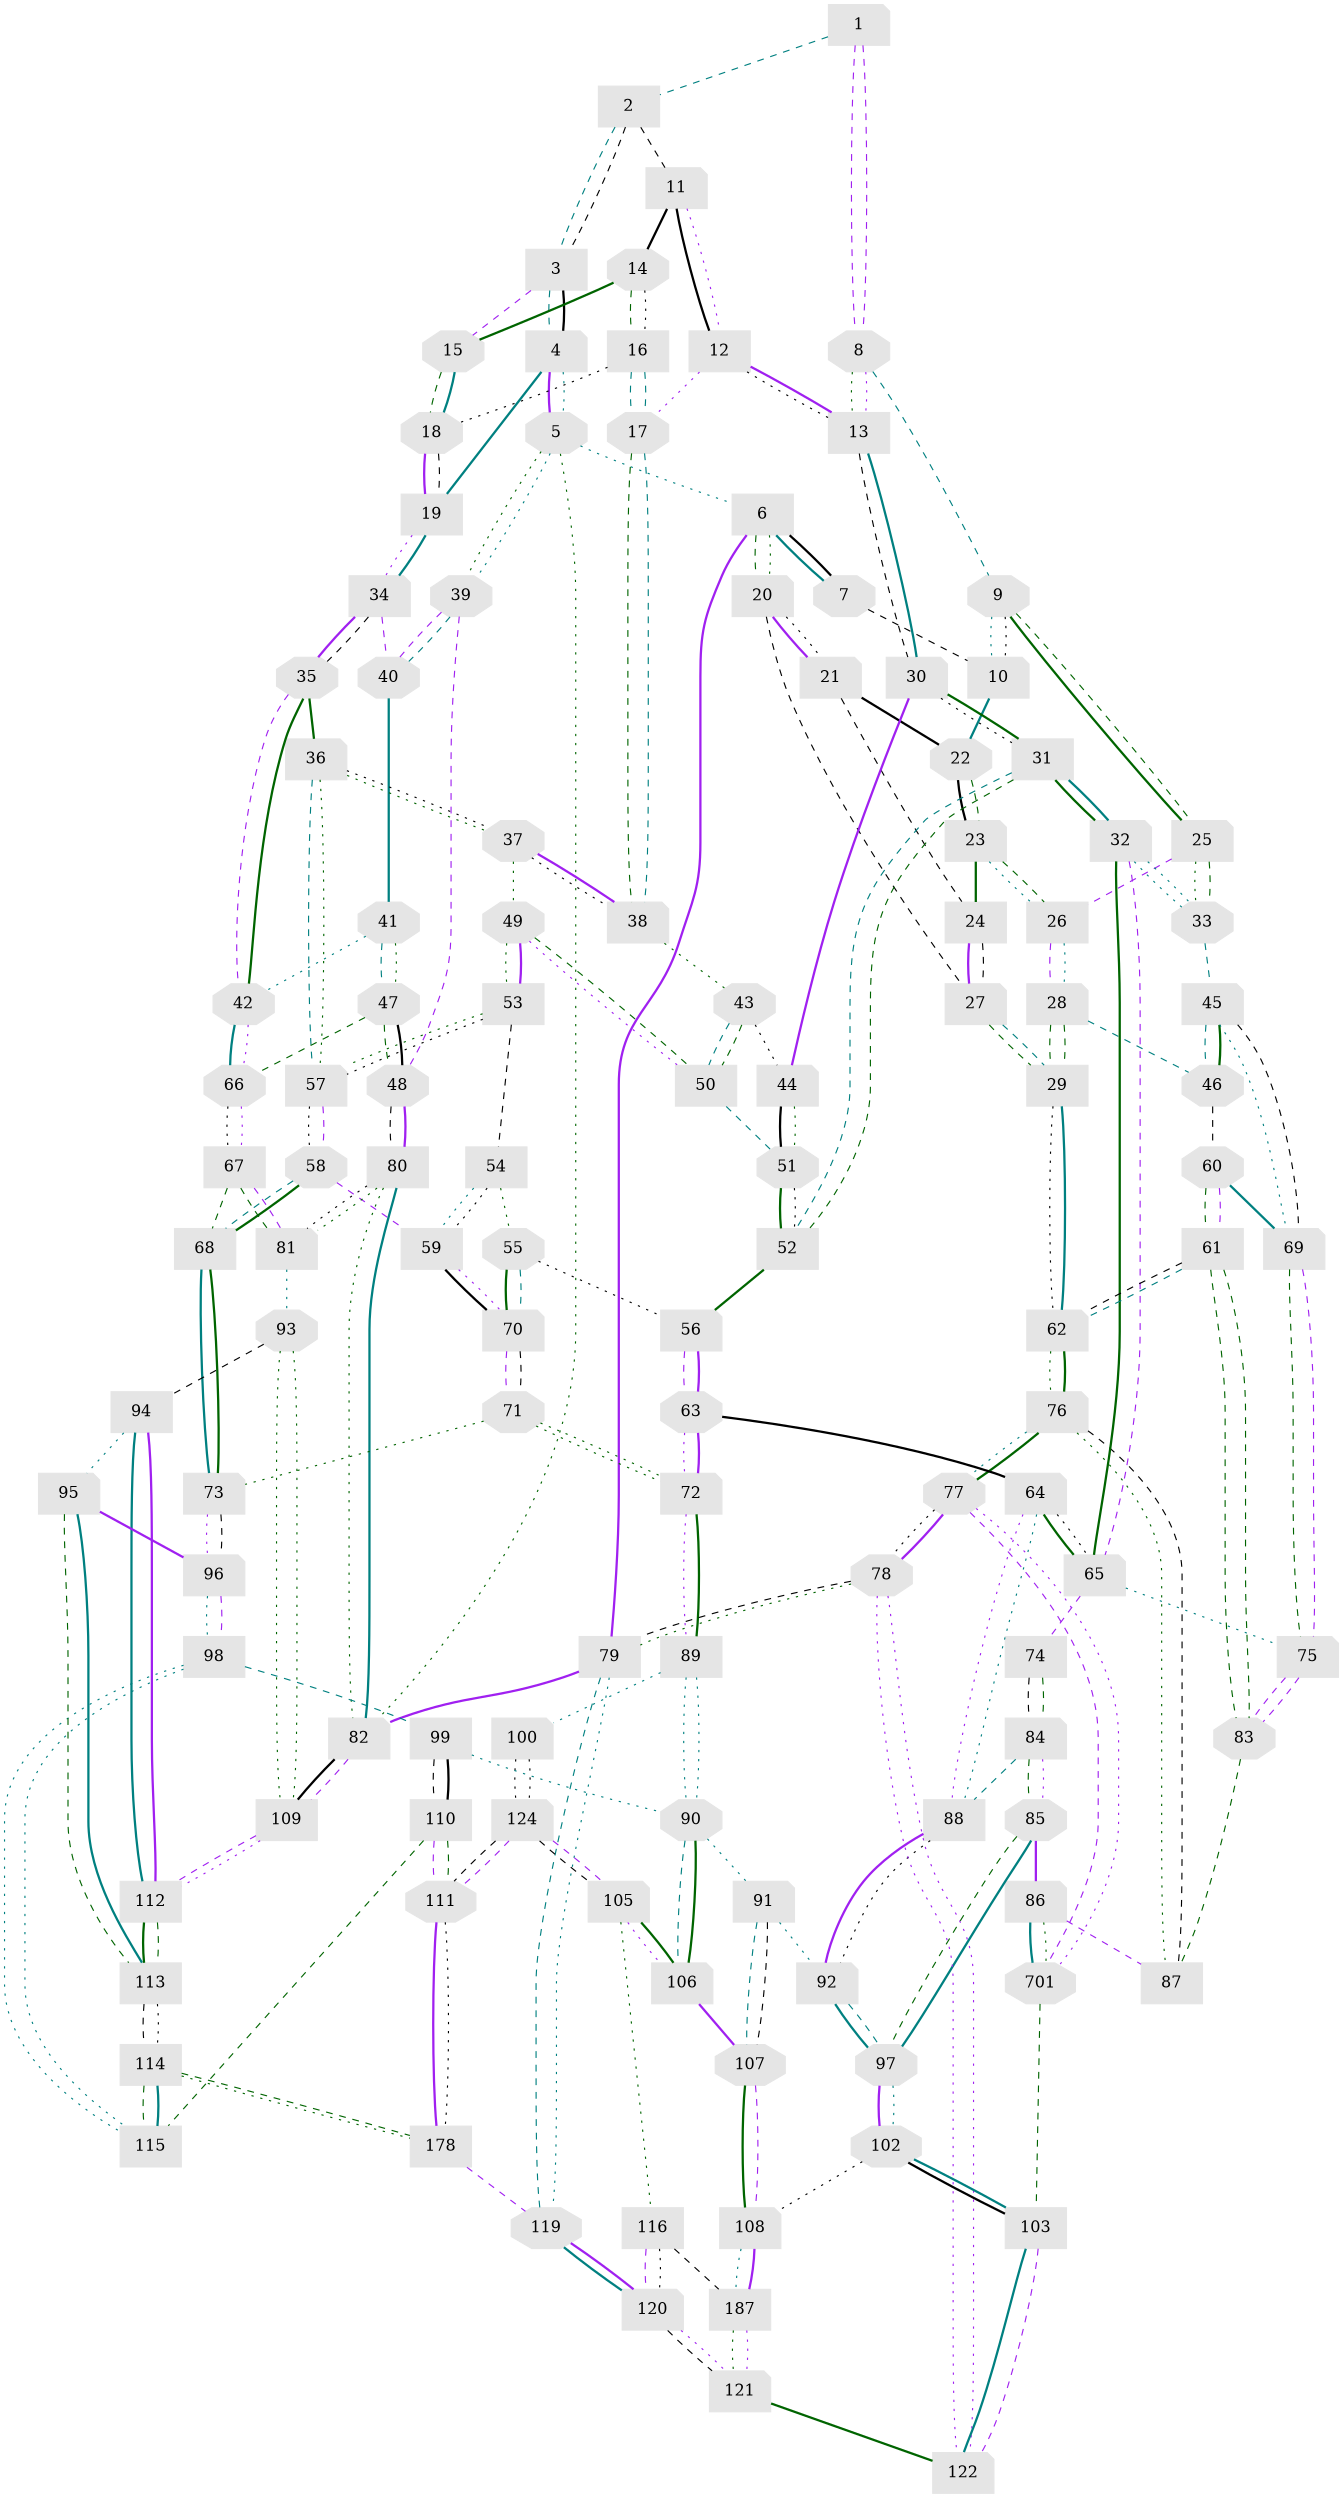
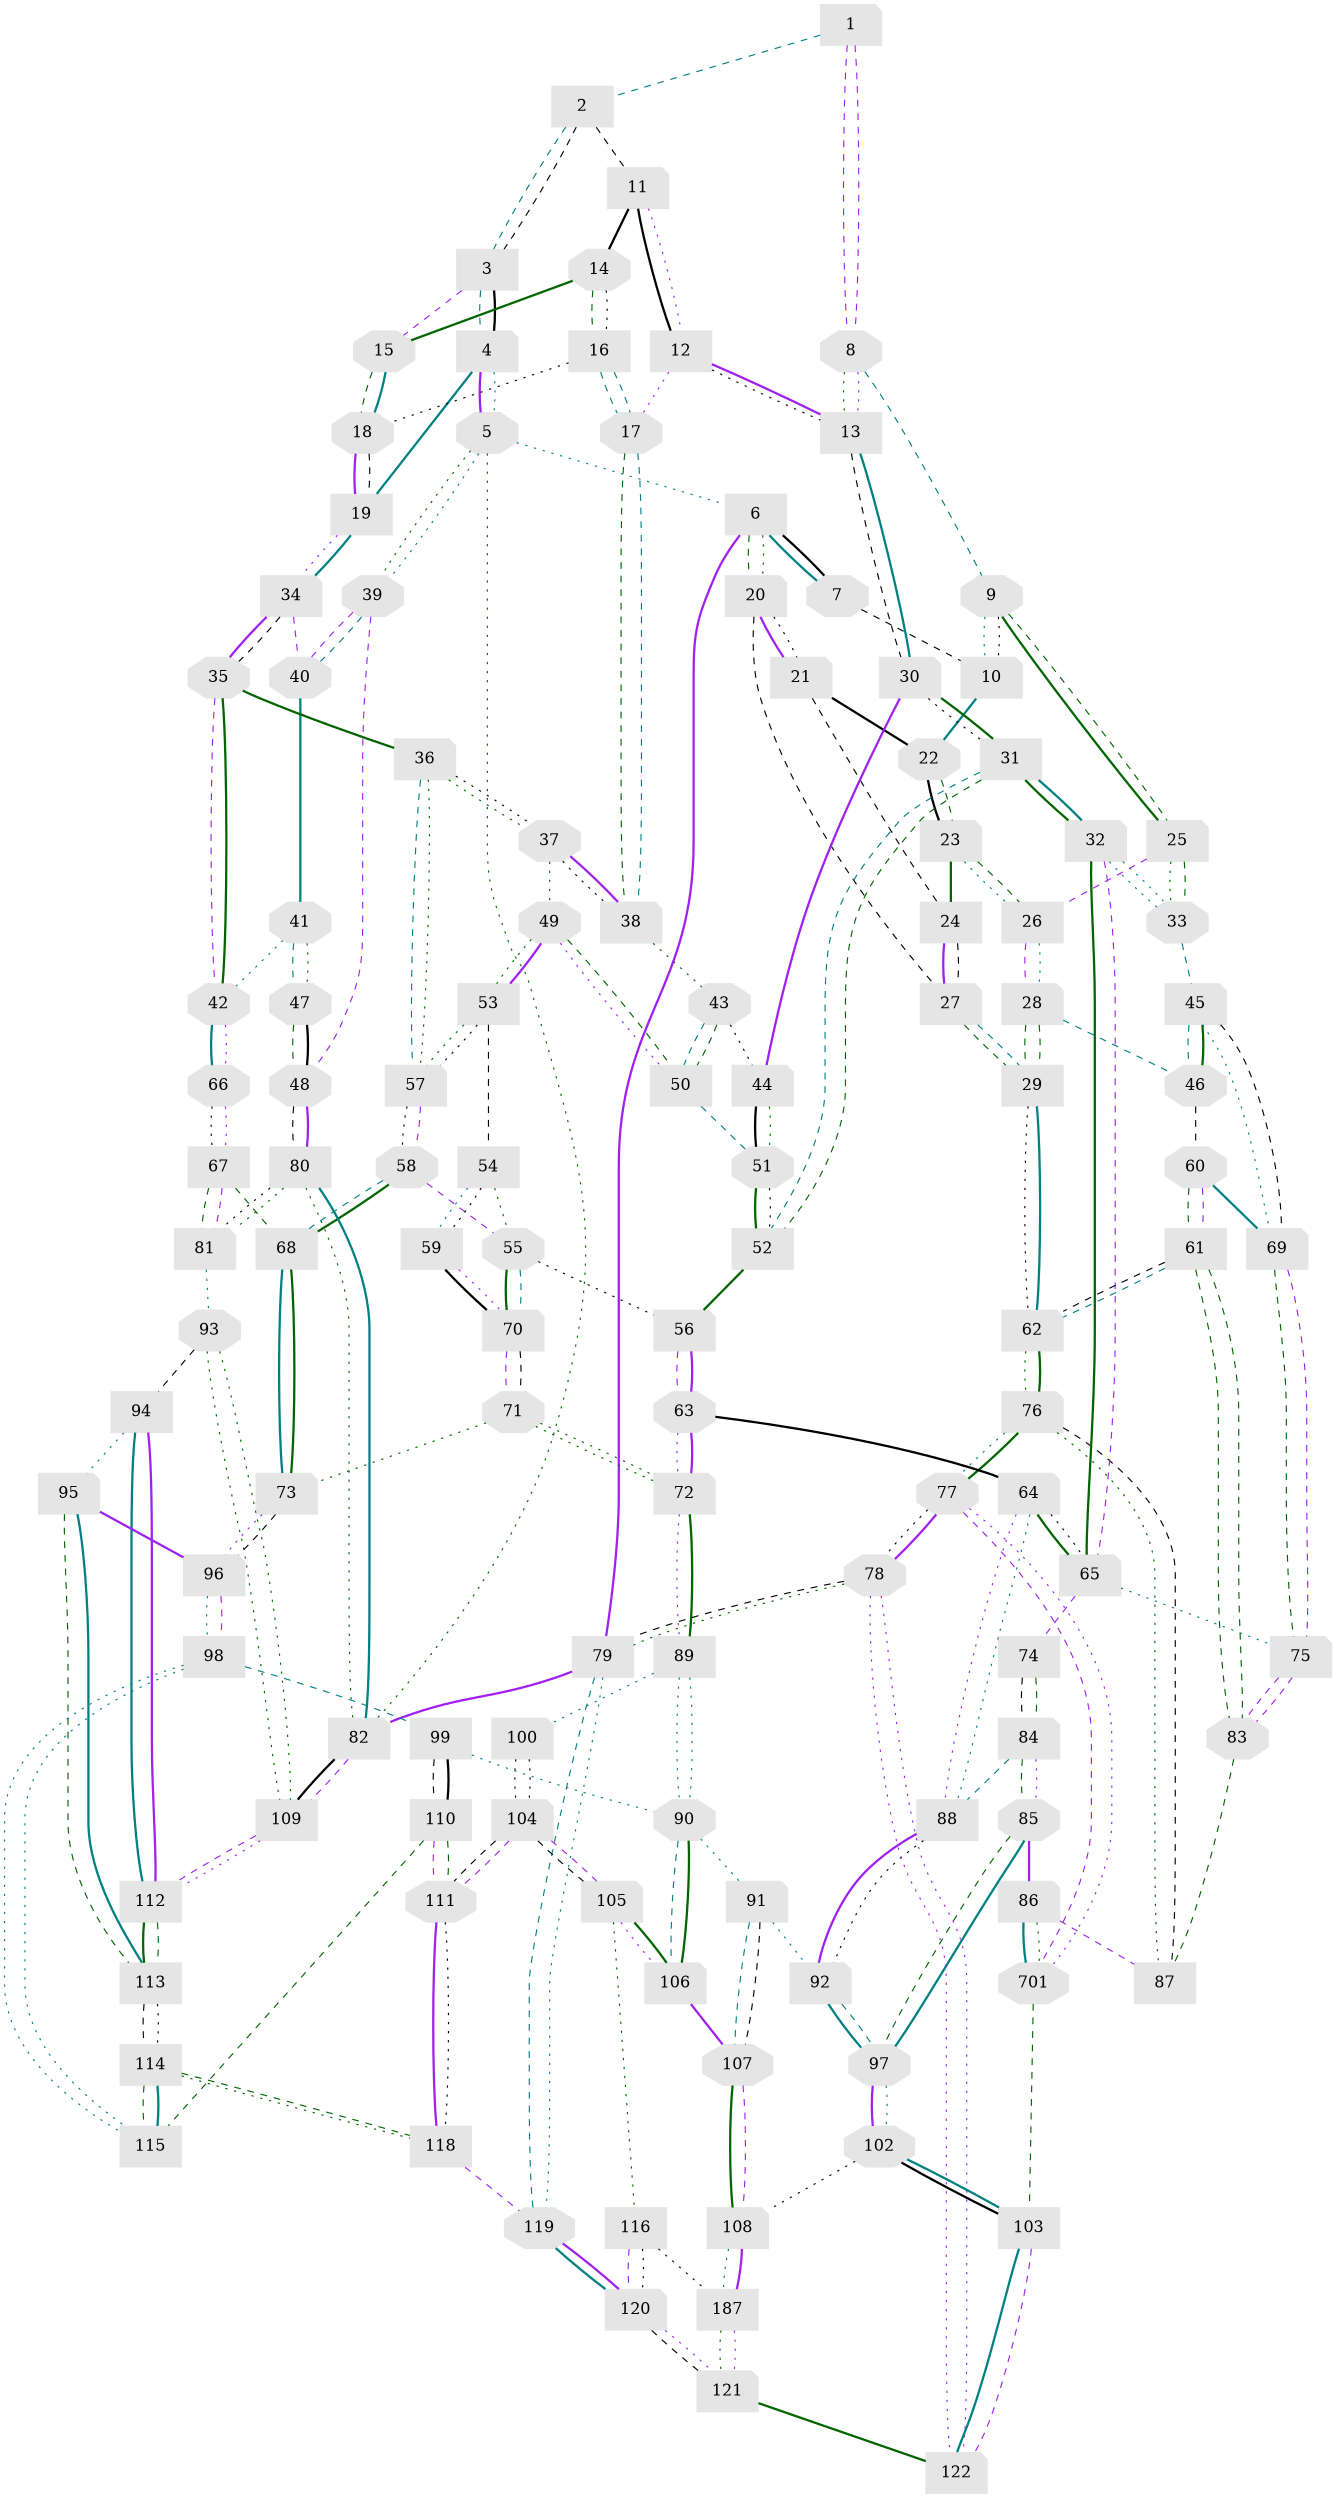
edge "47" -- "66": removed
edge "58" -- "59": now "58" -- "55"
node "124": label "124" -> "104"
node "178": label "178" -> "118"
edge "116" -- "187": style dashed -> dotted
